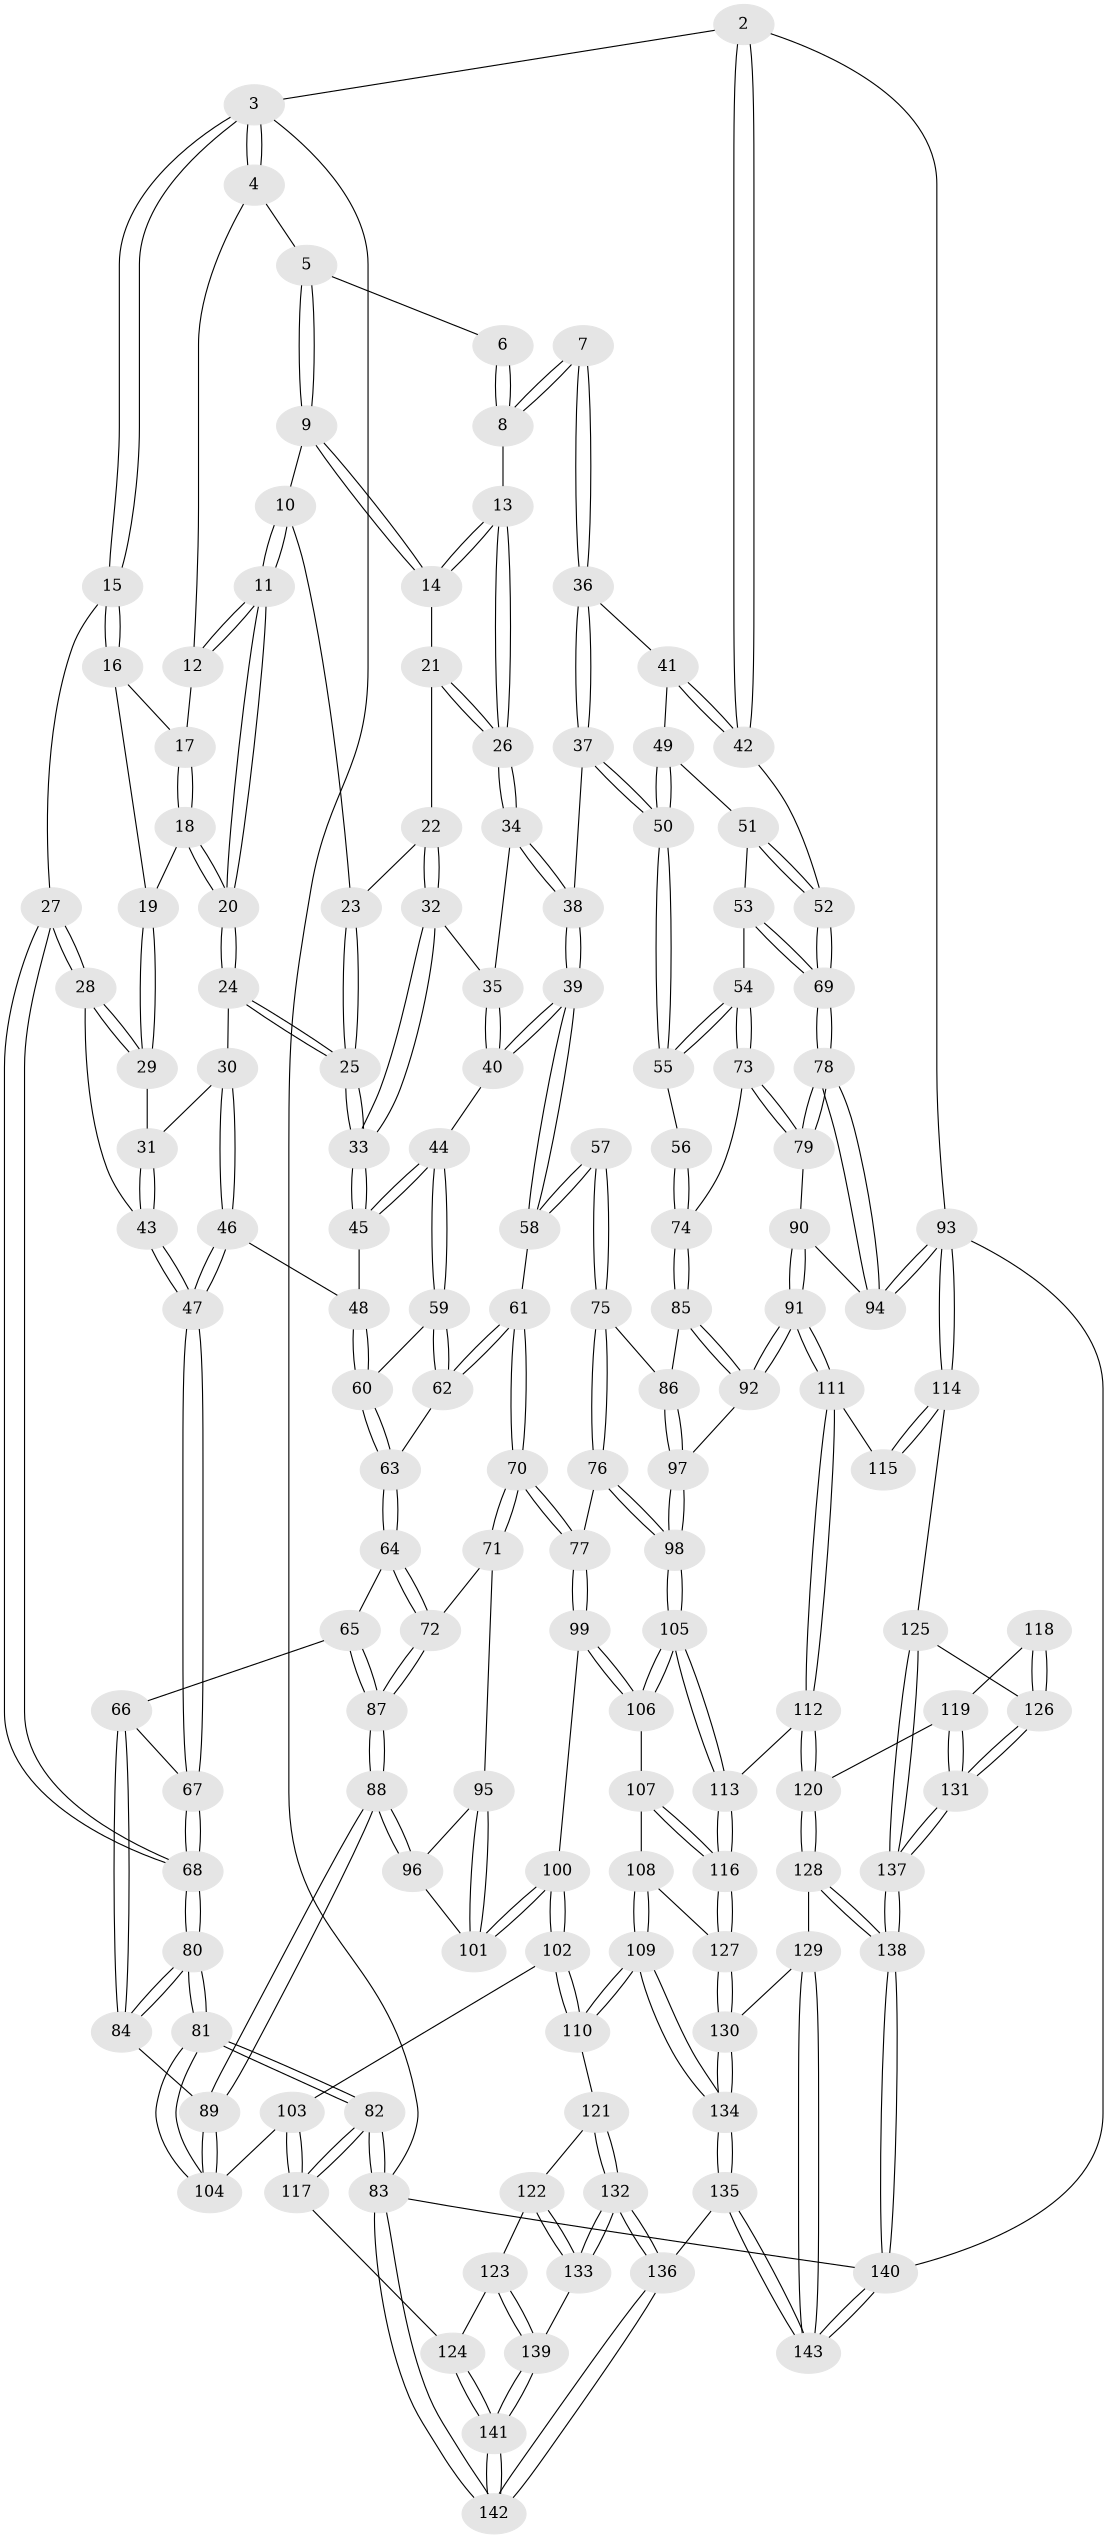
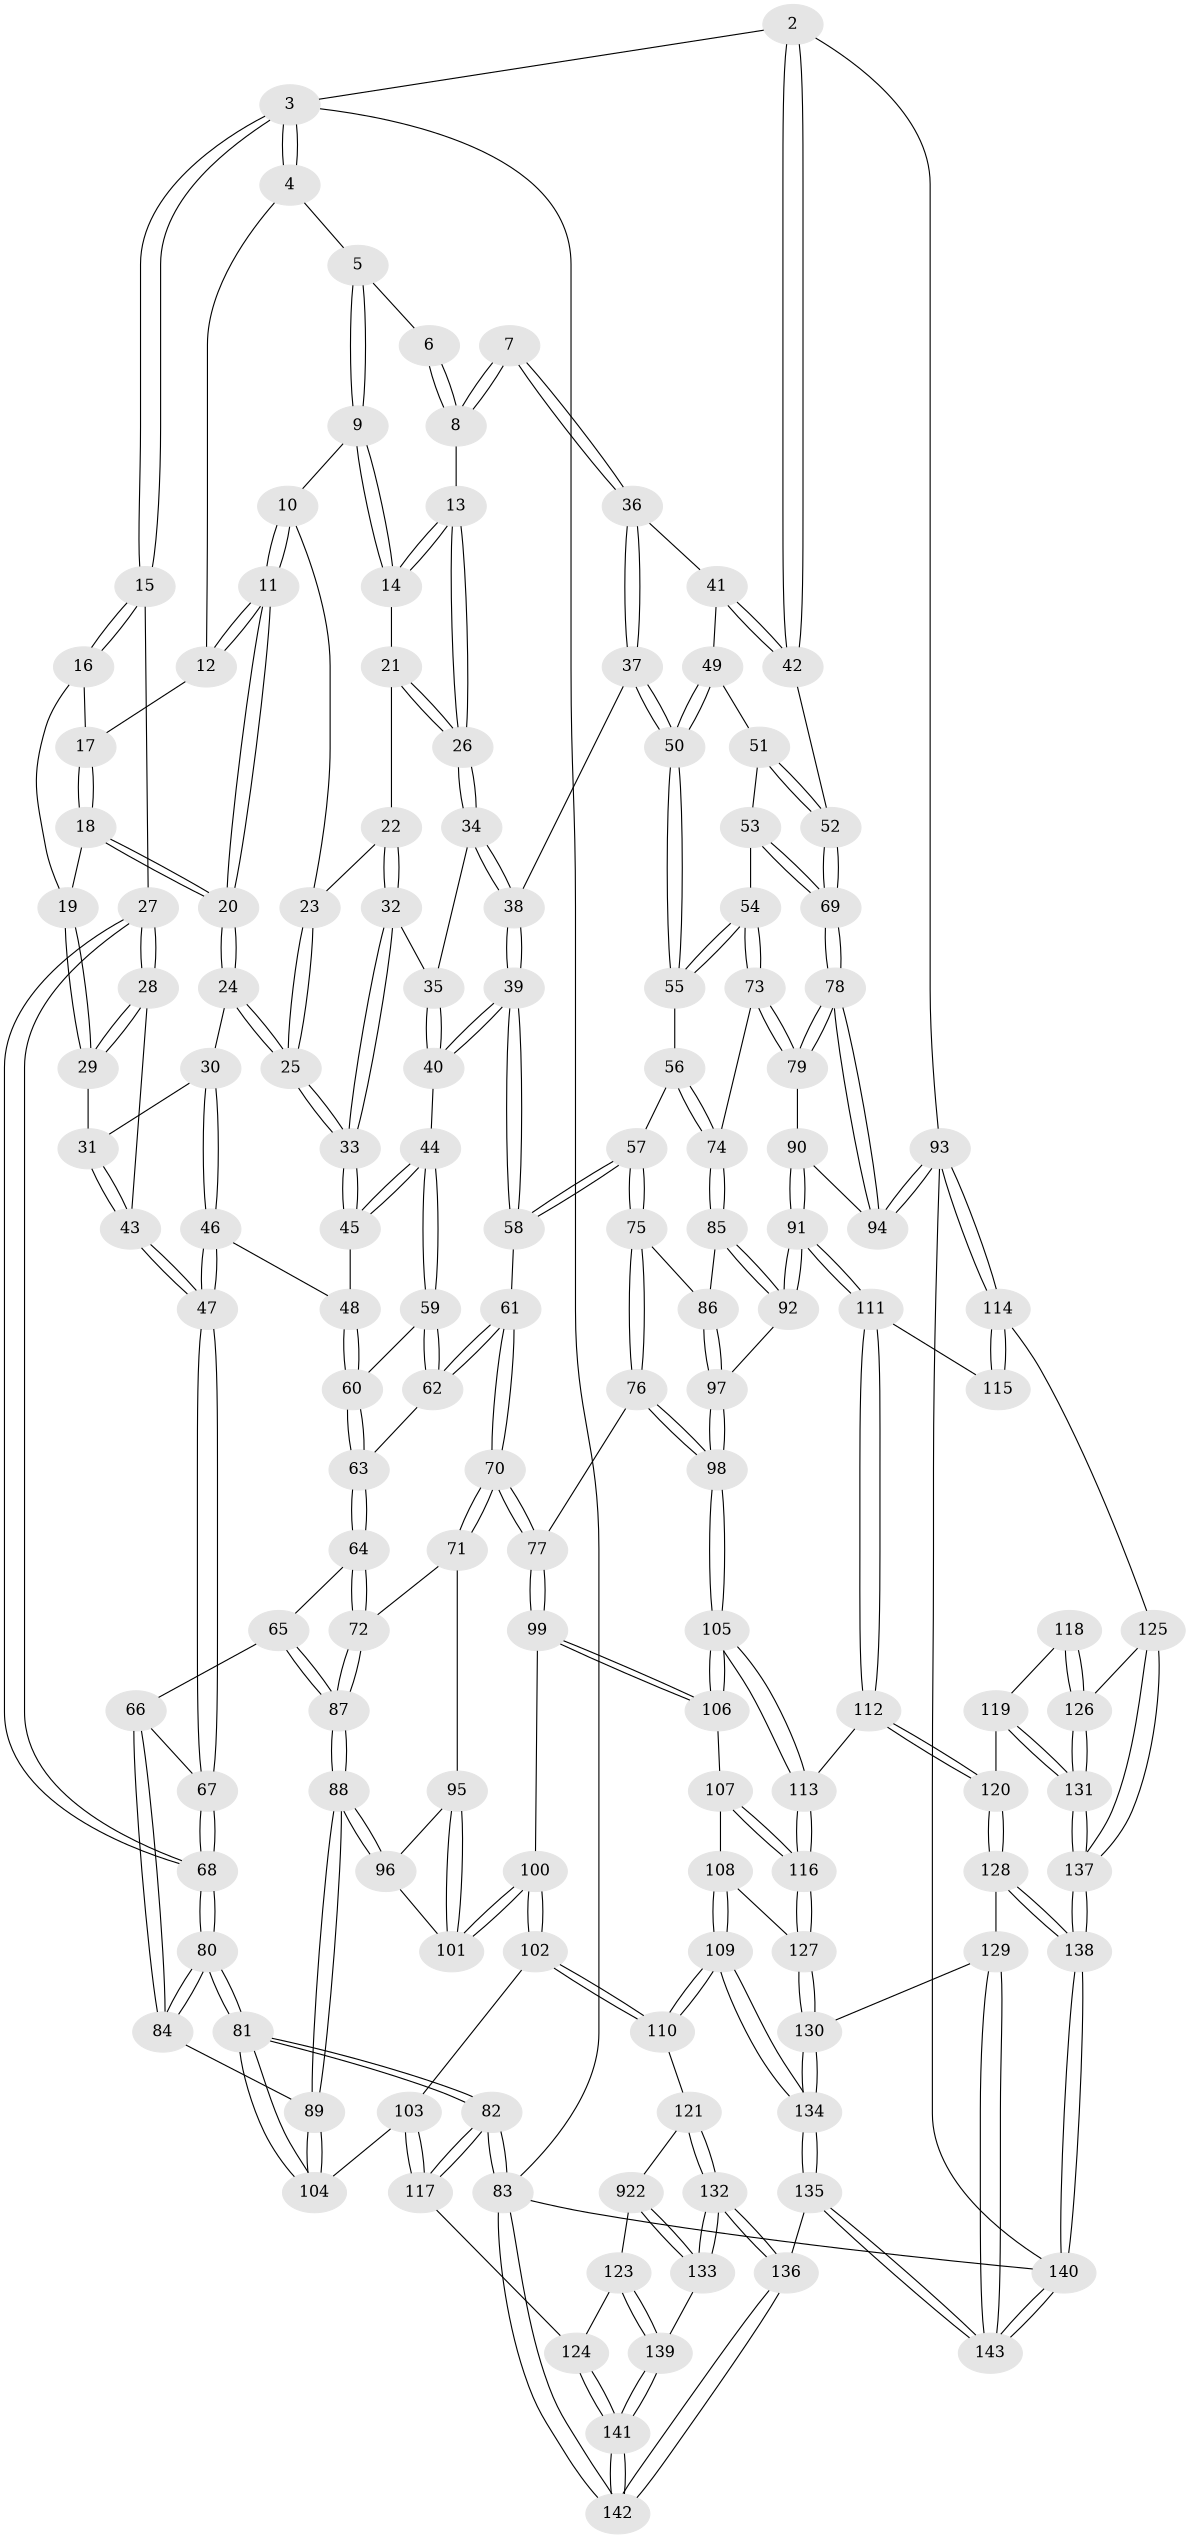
edge "56" -- "57": added
node "122": label "122" -> "922"
